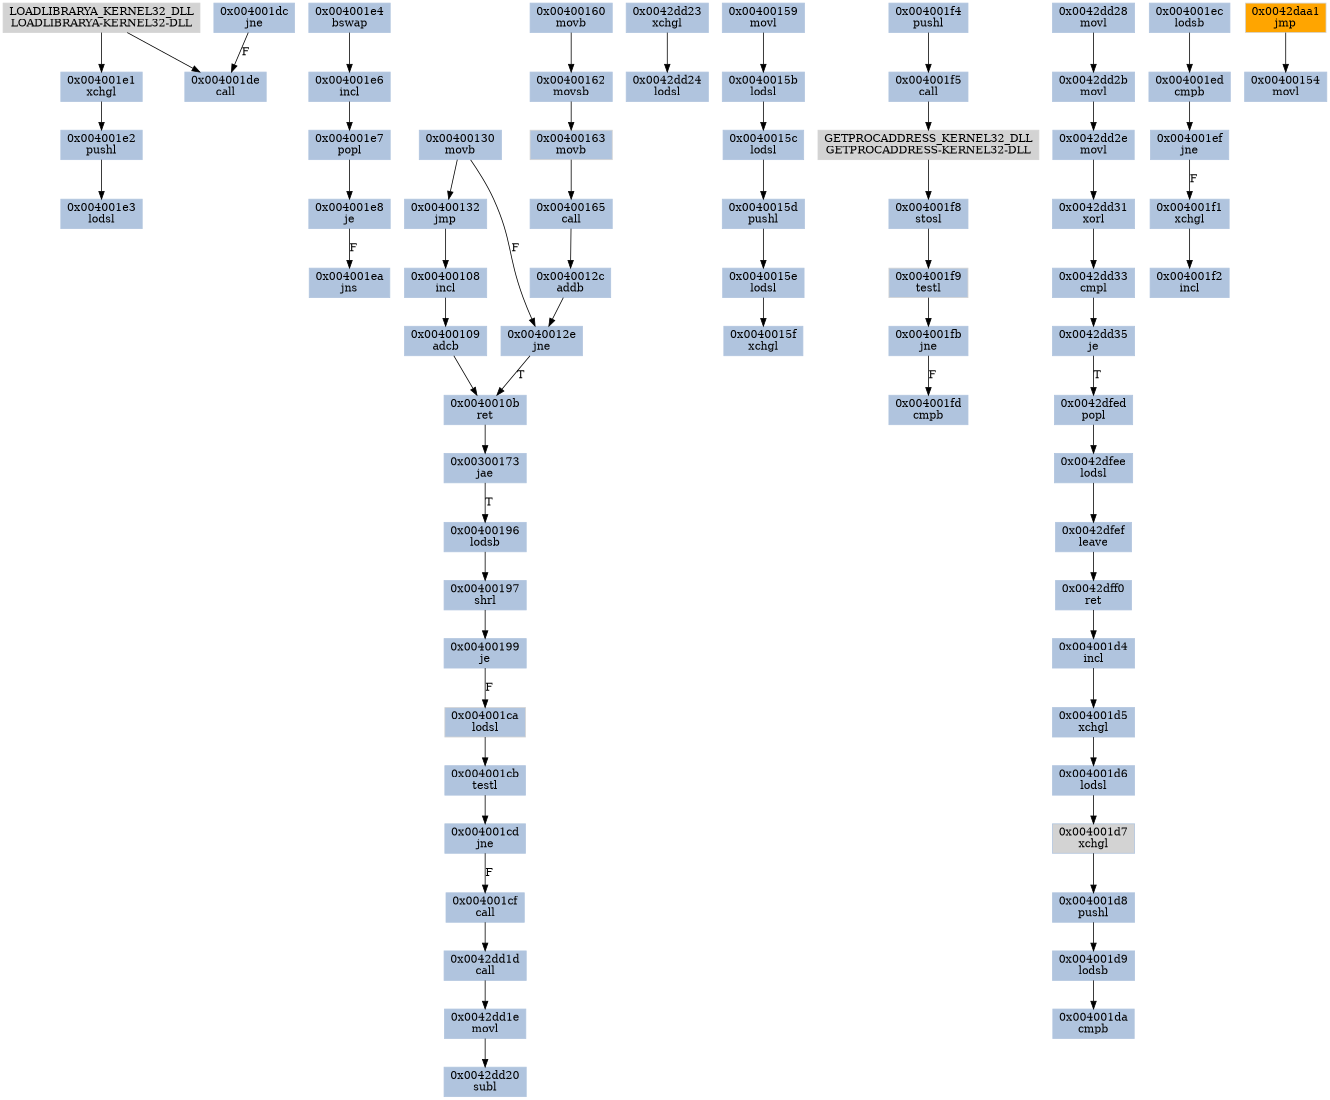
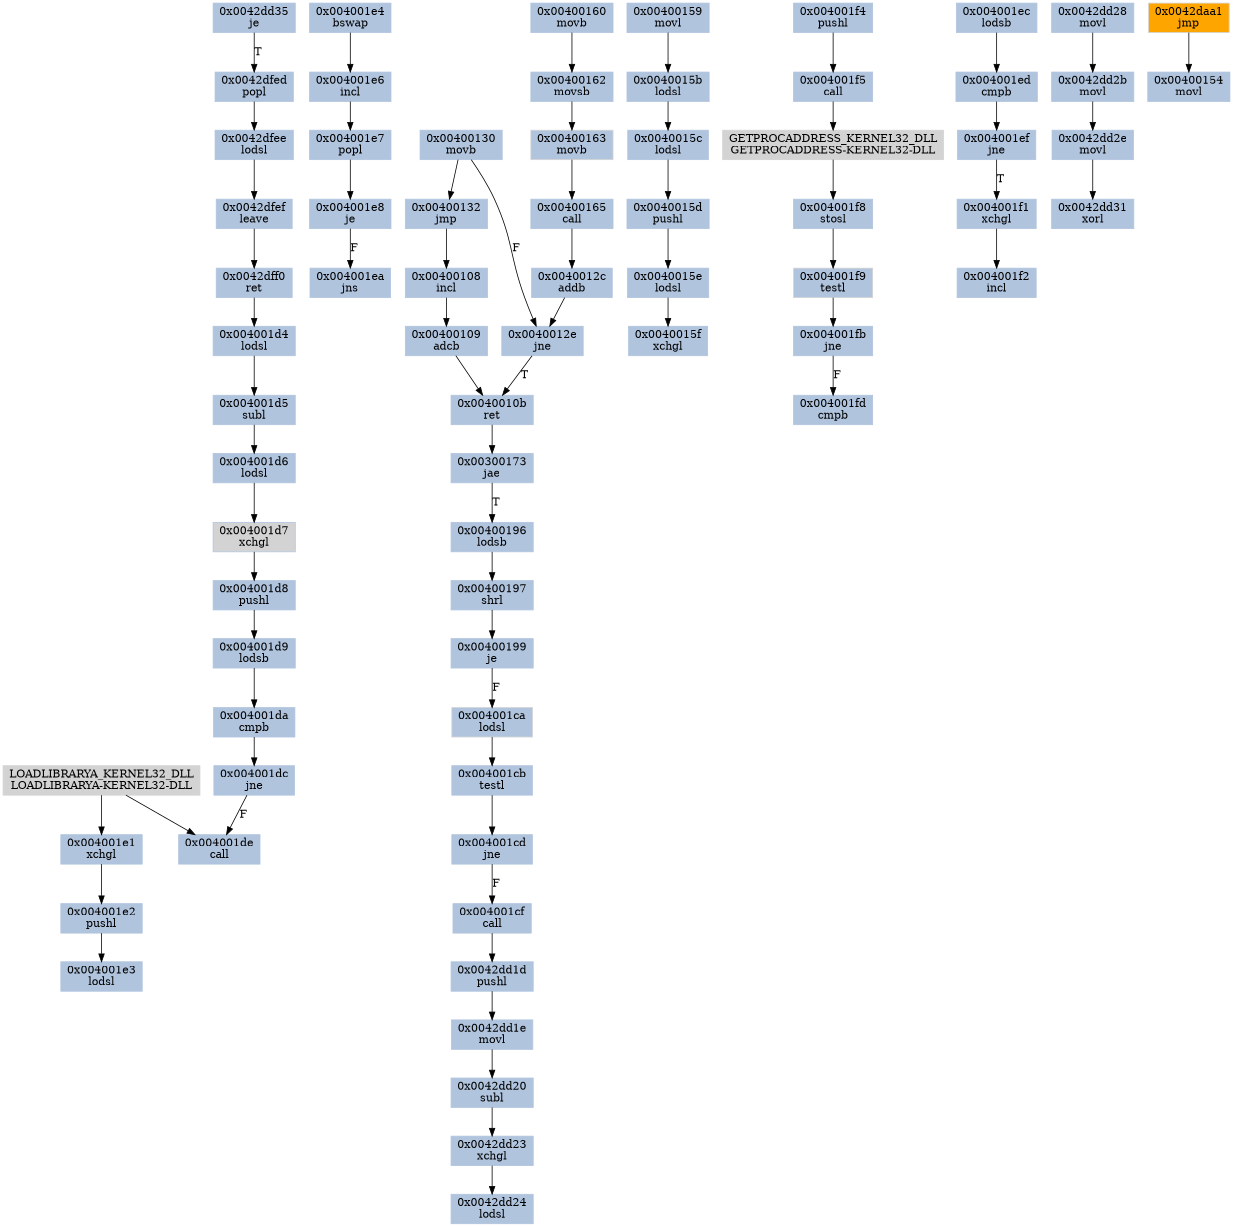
edge "0x004001ef jne" -> "0x004001f1 xchgl": label "F" -> "T"
node "0x0042dd33 cmpl": removed
node "0x004001d4 incl": label "0x004001d4 incl" -> "0x004001d4 lodsl"
node "0x004001d5 xchgl": label "0x004001d5 xchgl" -> "0x004001d5 subl"
edge "0x004001da cmpb" -> "0x004001dc jne": added
node "0x0042dd1d call": label "0x0042dd1d call" -> "0x0042dd1d pushl"
edge "0x0042dd20 subl" -> "0x0042dd23 xchgl": added
